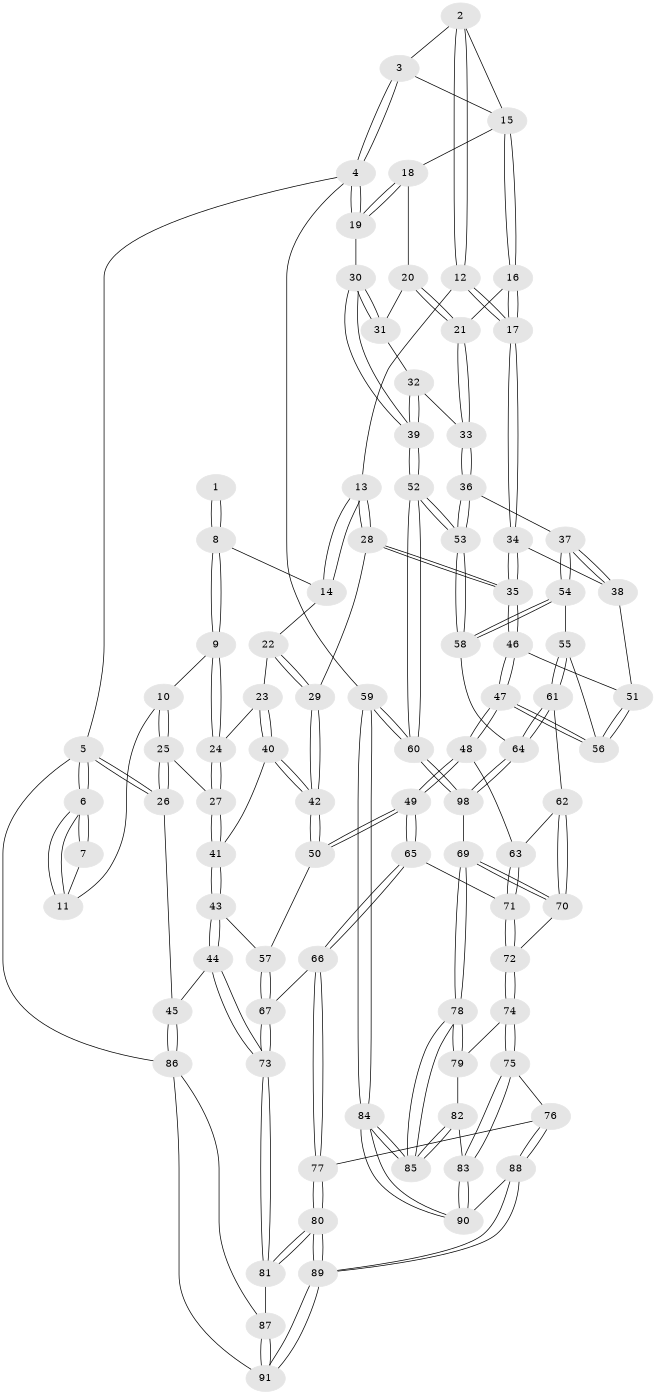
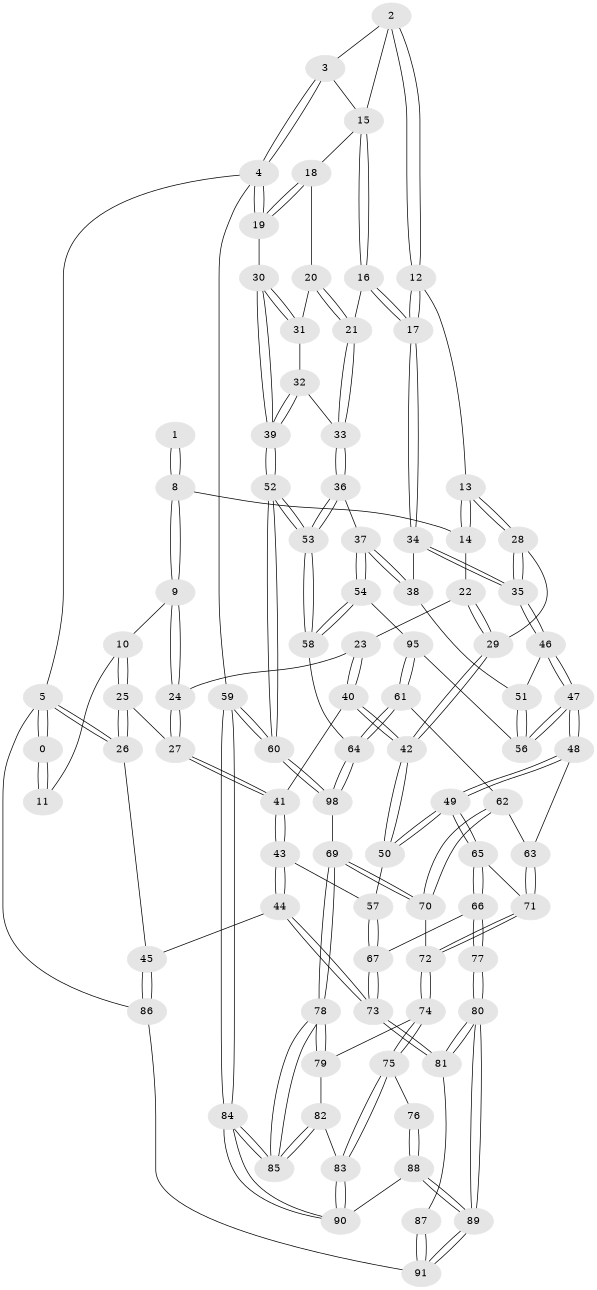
node "55": label "55" -> "95"
node "6": label "6" -> "0"
node "7": removed
edge "76" -- "77": removed
edge "86" -- "87": removed
